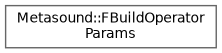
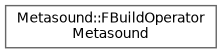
node "Metasound::FBuildOperator Params": label "Metasound::FBuildOperator Params" -> "Metasound::FBuildOperator Metasound"
